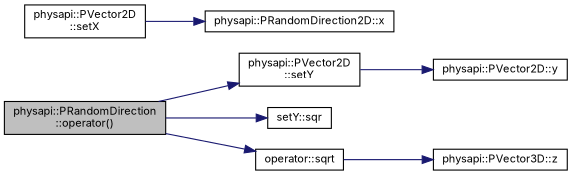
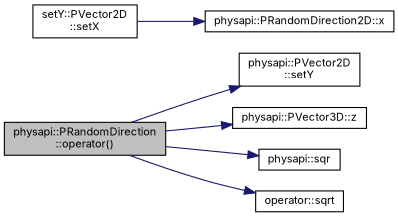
node "physapi::PVector2D ::setX": label "physapi::PVector2D ::setX" -> "setY::PVector2D ::setX"
node "physapi::PVector2D::y": removed
node "setY::sqr": label "setY::sqr" -> "physapi::sqr"
edge "operator::sqrt" -> "physapi::PVector3D::z": now "physapi::PRandomDirection ::operator()" -> "physapi::PVector3D::z"
